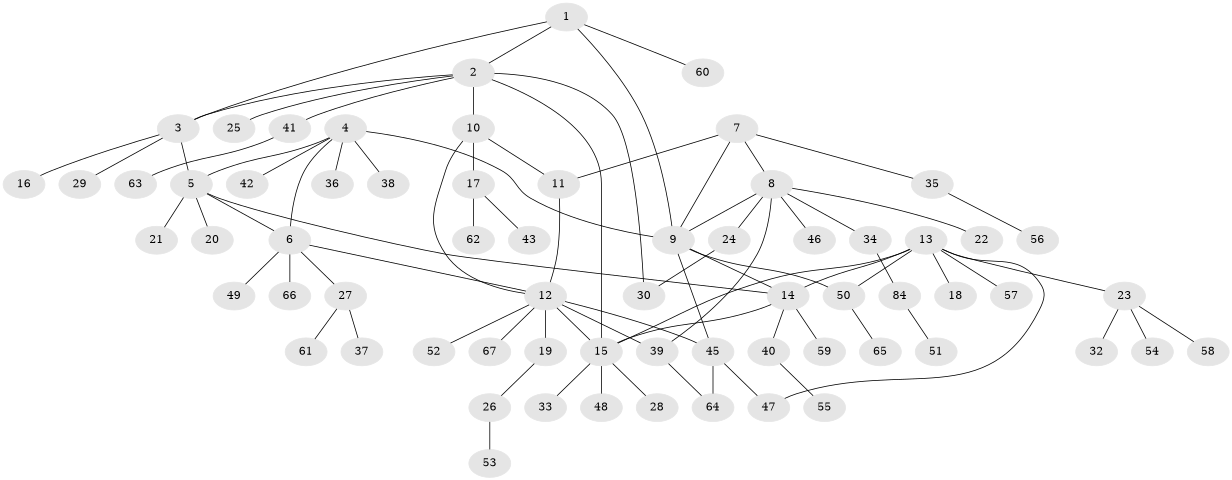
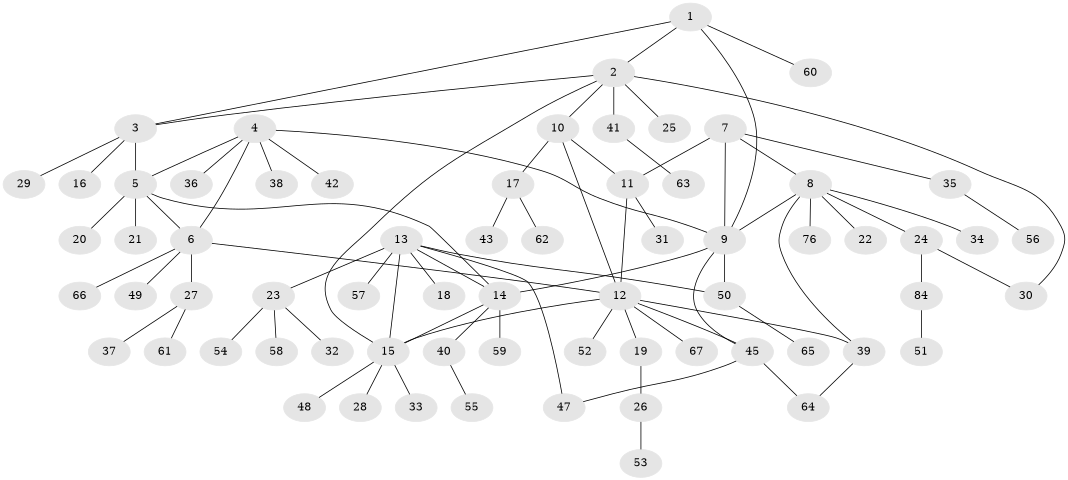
node "31": added
node "46": label "46" -> "76"
edge "34" -- "84": now "24" -- "84"
